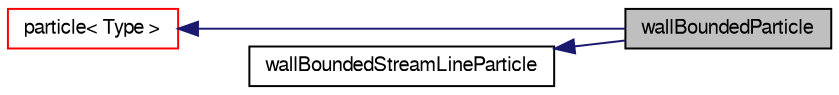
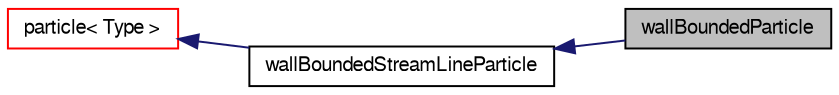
edge "wallBoundedParticle" -> "particle< Type >": now "wallBoundedStreamLineParticle" -> "particle< Type >"
